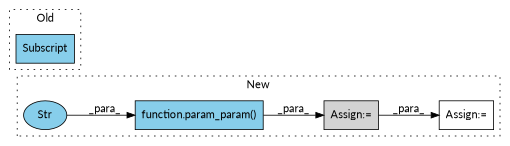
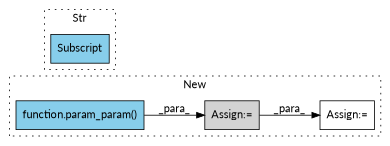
cluster "Old": label "Old" -> "Str"
node "Str": removed
